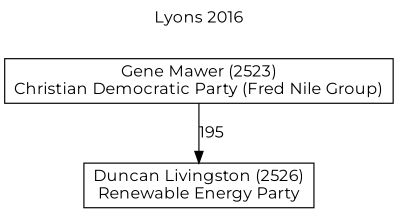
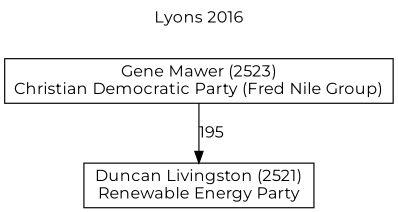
node "Duncan Livingston (2526) Renewable Energy Party": label "Duncan Livingston (2526) Renewable Energy Party" -> "Duncan Livingston (2521) Renewable Energy Party"
